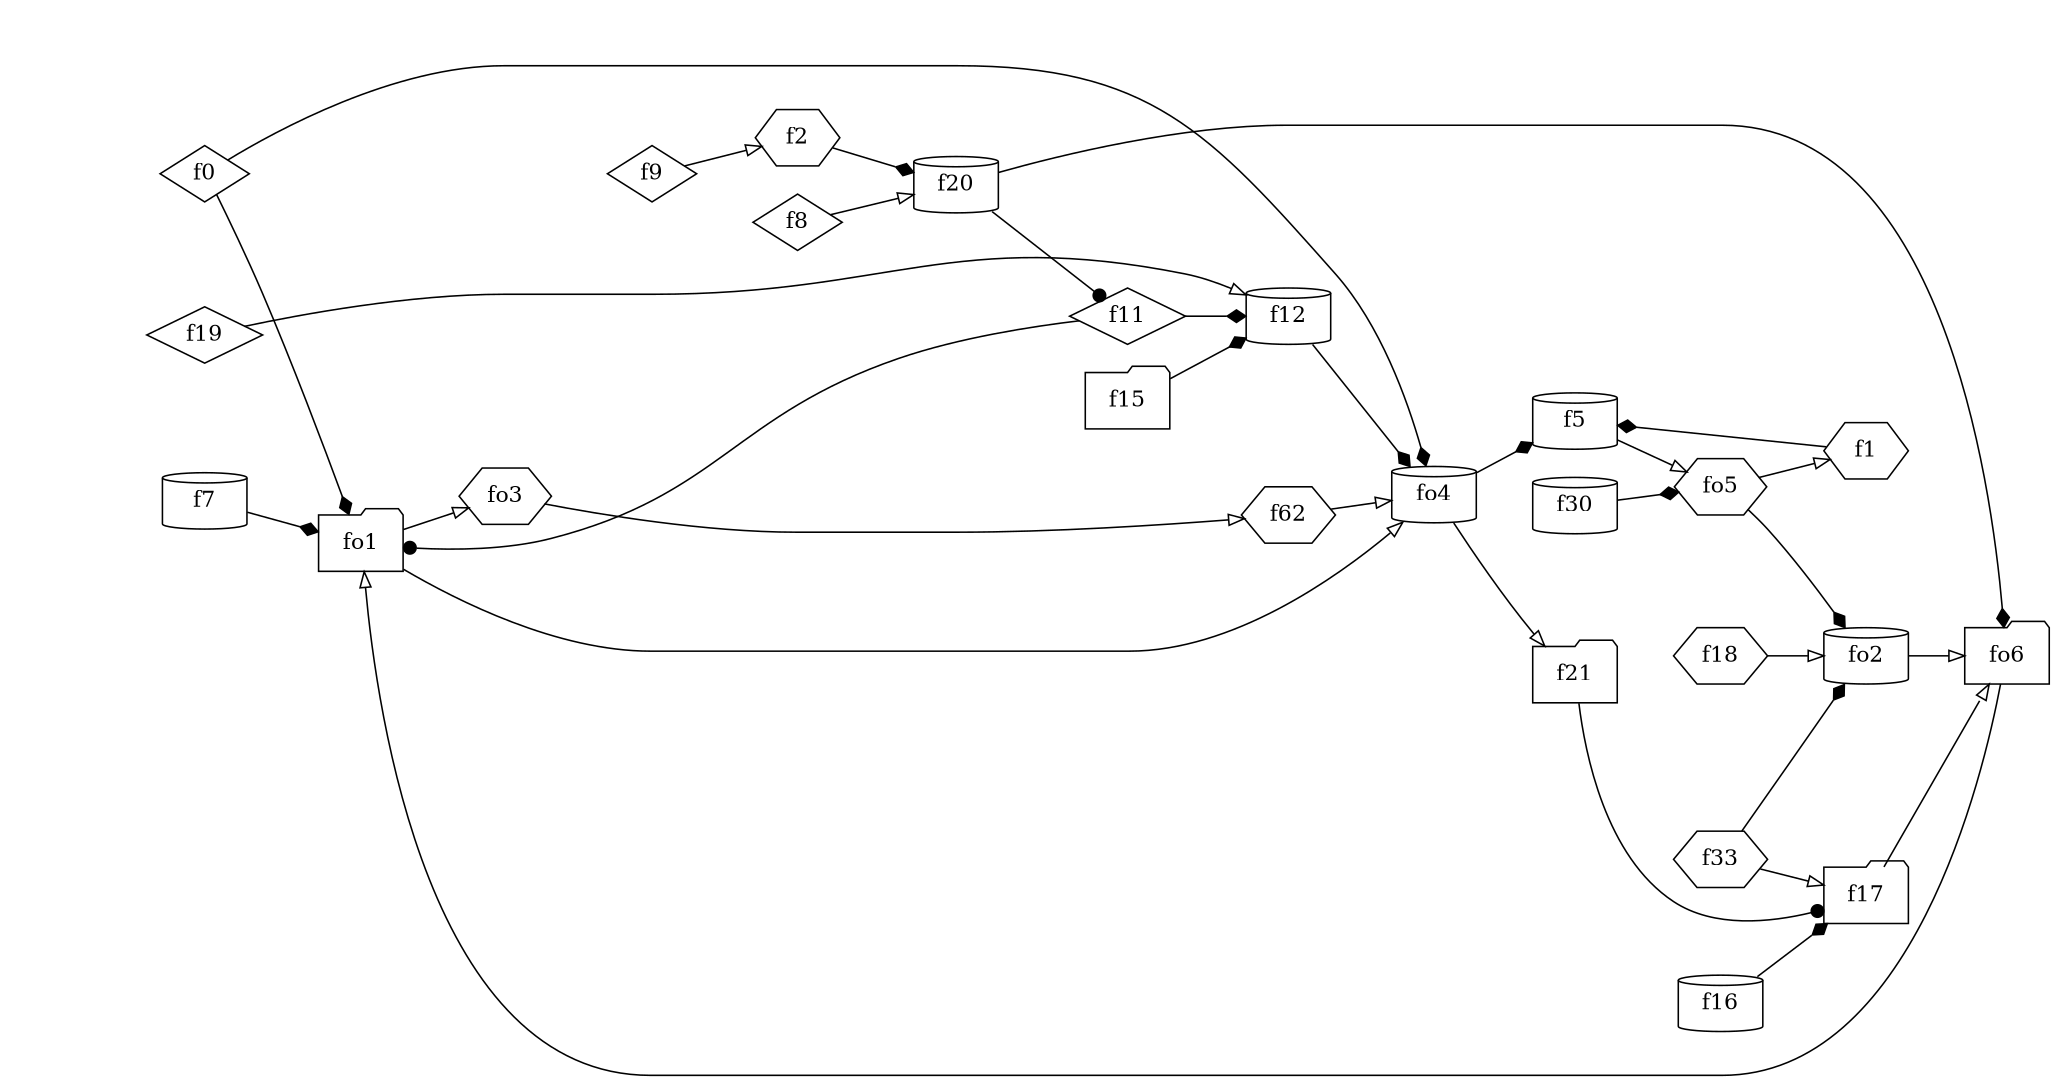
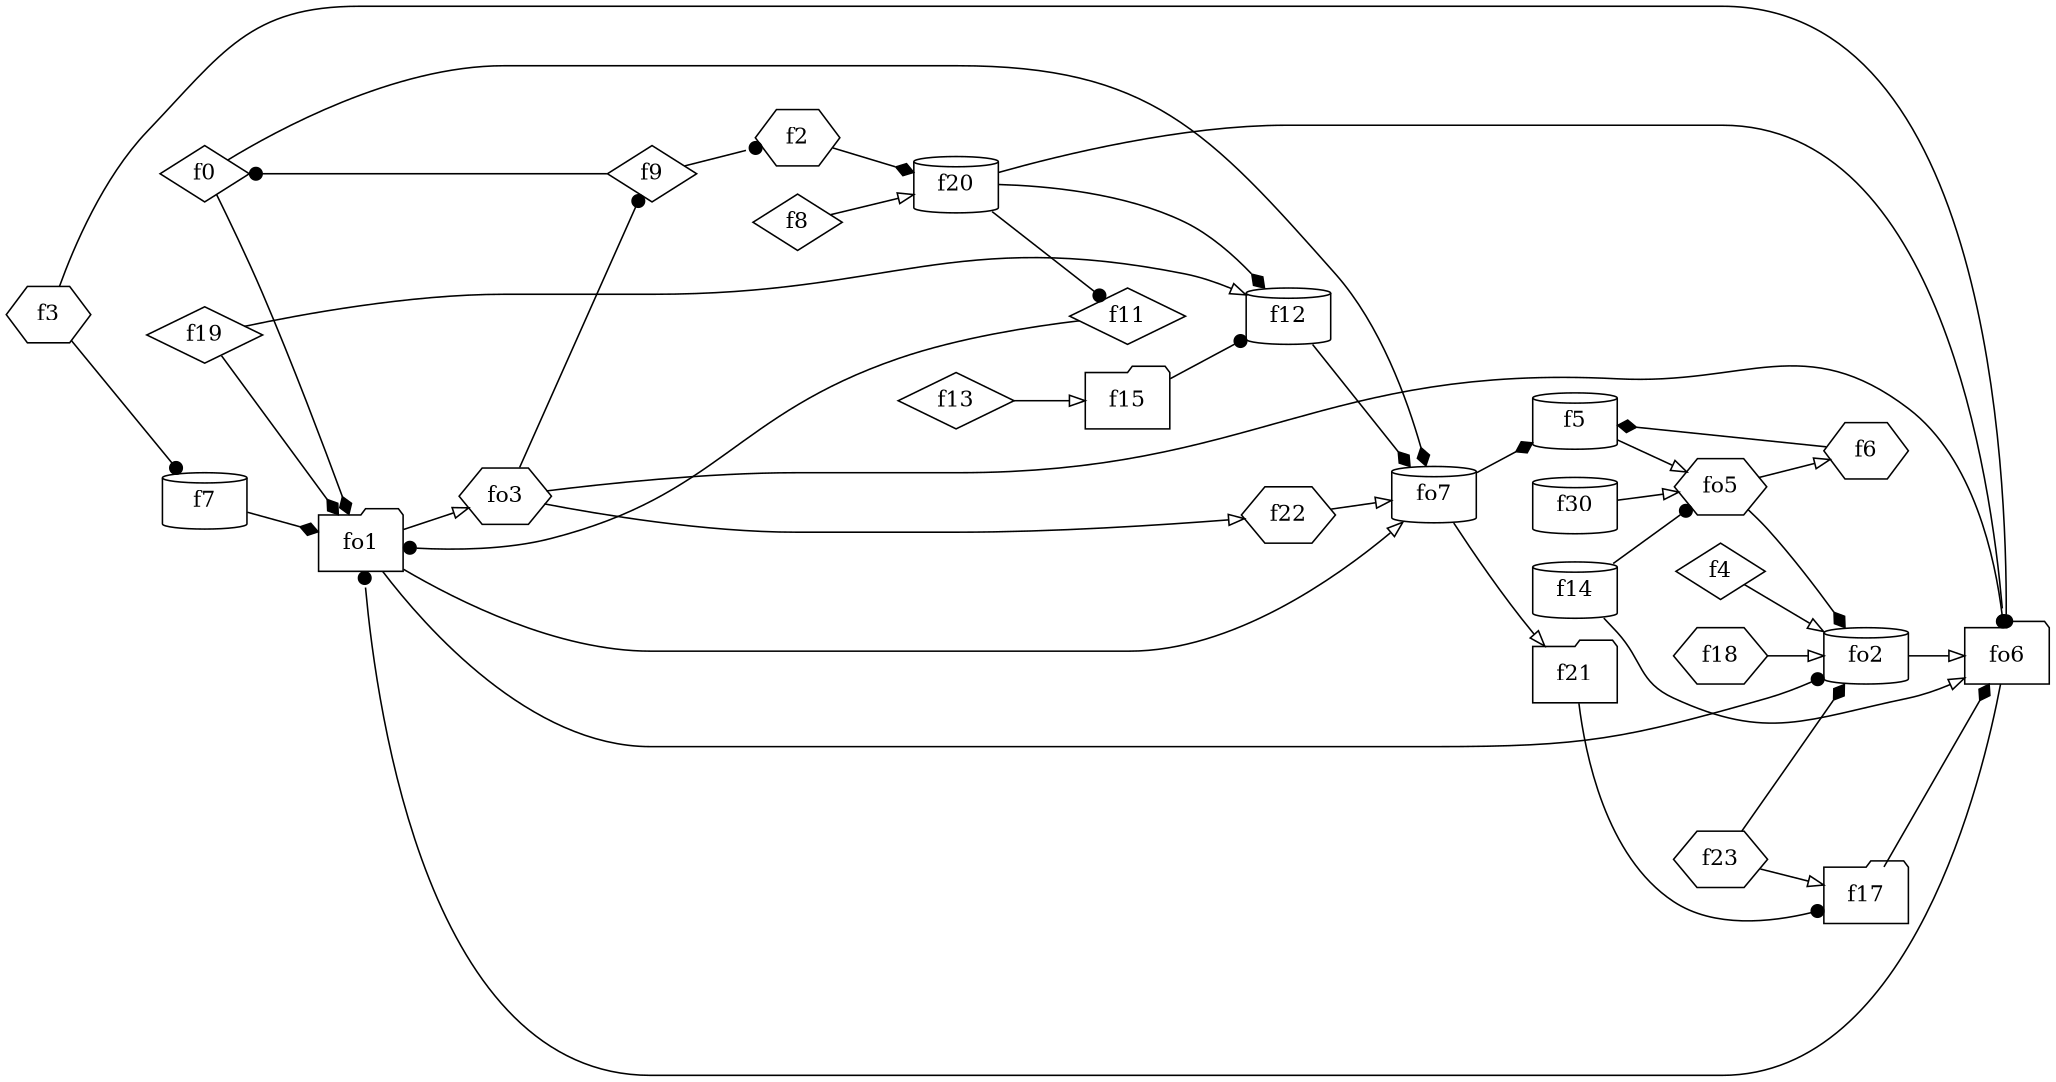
edge "f20" -> "fo6": arrowhead diamond -> dot
edge "f9" -> "f2": arrowhead onormal -> dot
edge "f9" -> "f0": added
node "f3": added
edge "f11" -> "f12": now "f20" -> "f12"
edge "fo3" -> "f9": added
edge "f15" -> "f12": arrowhead diamond -> dot
node "f13": added
edge "fo3" -> "fo6": added
edge "f19" -> "fo1": added
node "f1": label "f1" -> "f6"
node "fo4": label "fo4" -> "fo7"
edge "f30" -> "fo5": arrowhead diamond -> onormal
node "f62": label "f62" -> "f22"
node "f4": added
node "f14": added
edge "fo1" -> "fo2": added
edge "f17" -> "fo6": arrowhead onormal -> diamond
node "f33": label "f33" -> "f23"
node "f16": removed
edge "fo6" -> "fo1": arrowhead onormal -> dot
